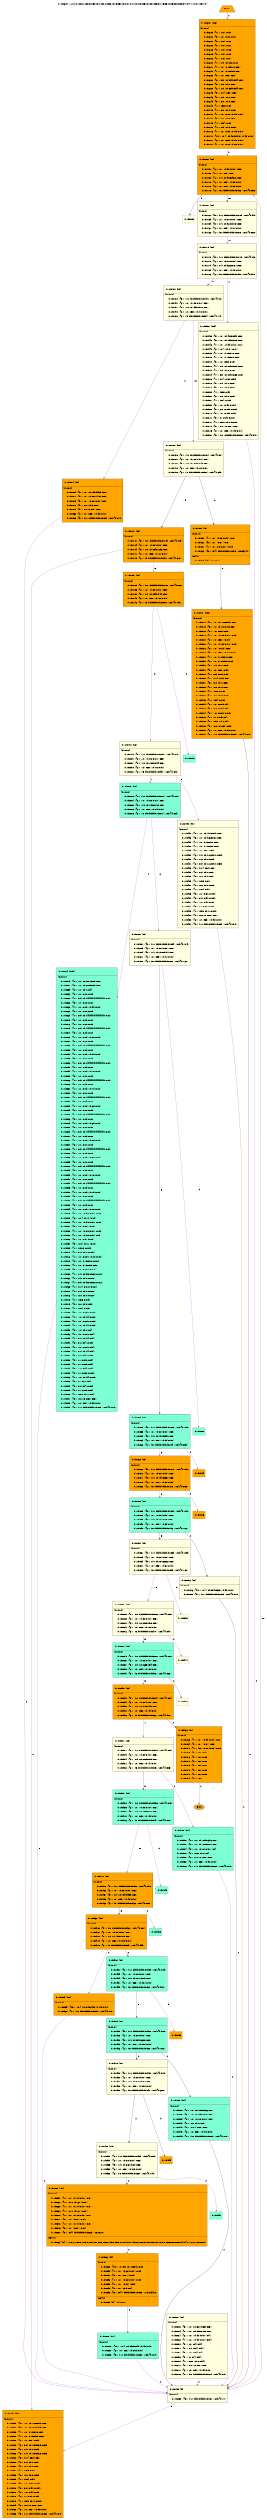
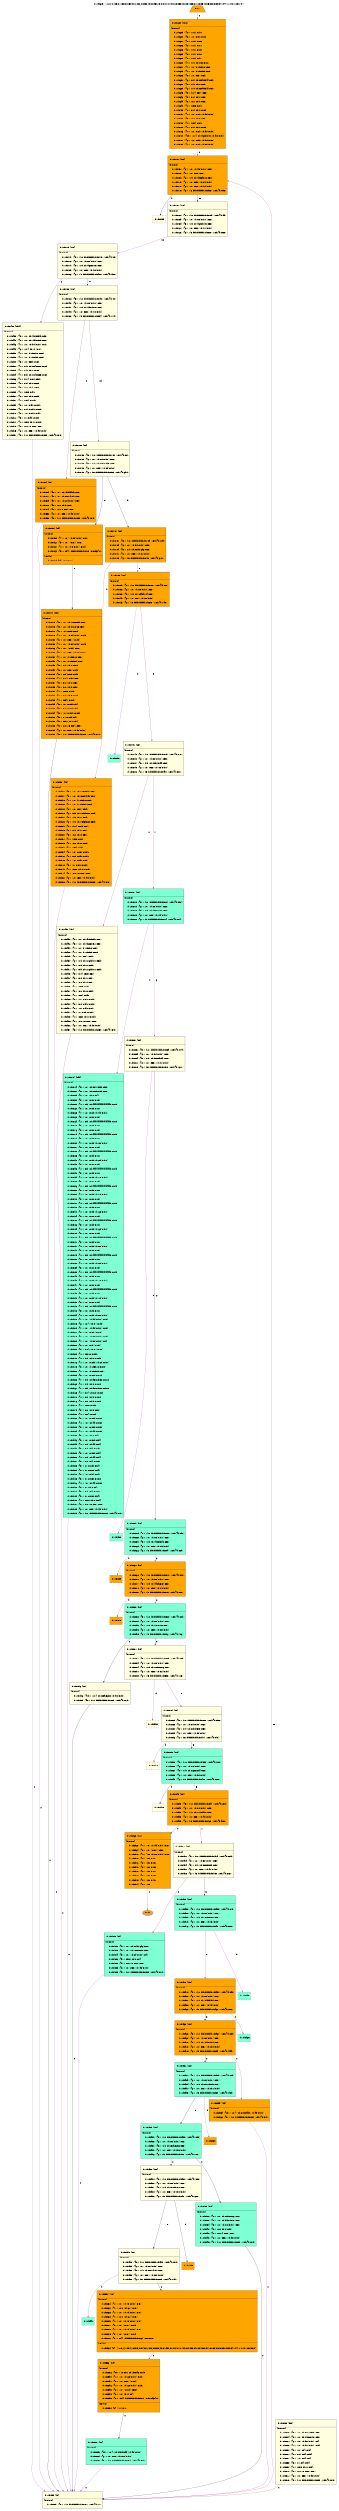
edge "0x402130 [5]" -> "0x401d02 [91]": reversed
